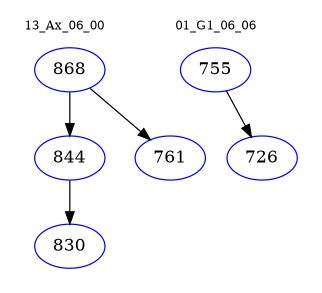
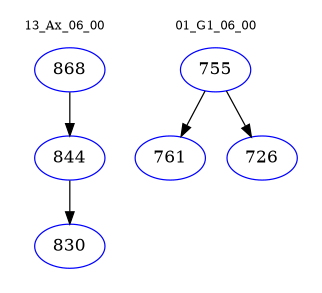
cluster "01_G1_06_06": label "01_G1_06_06" -> "01_G1_06_00"
edge "868" -> "761": now "755" -> "761"
